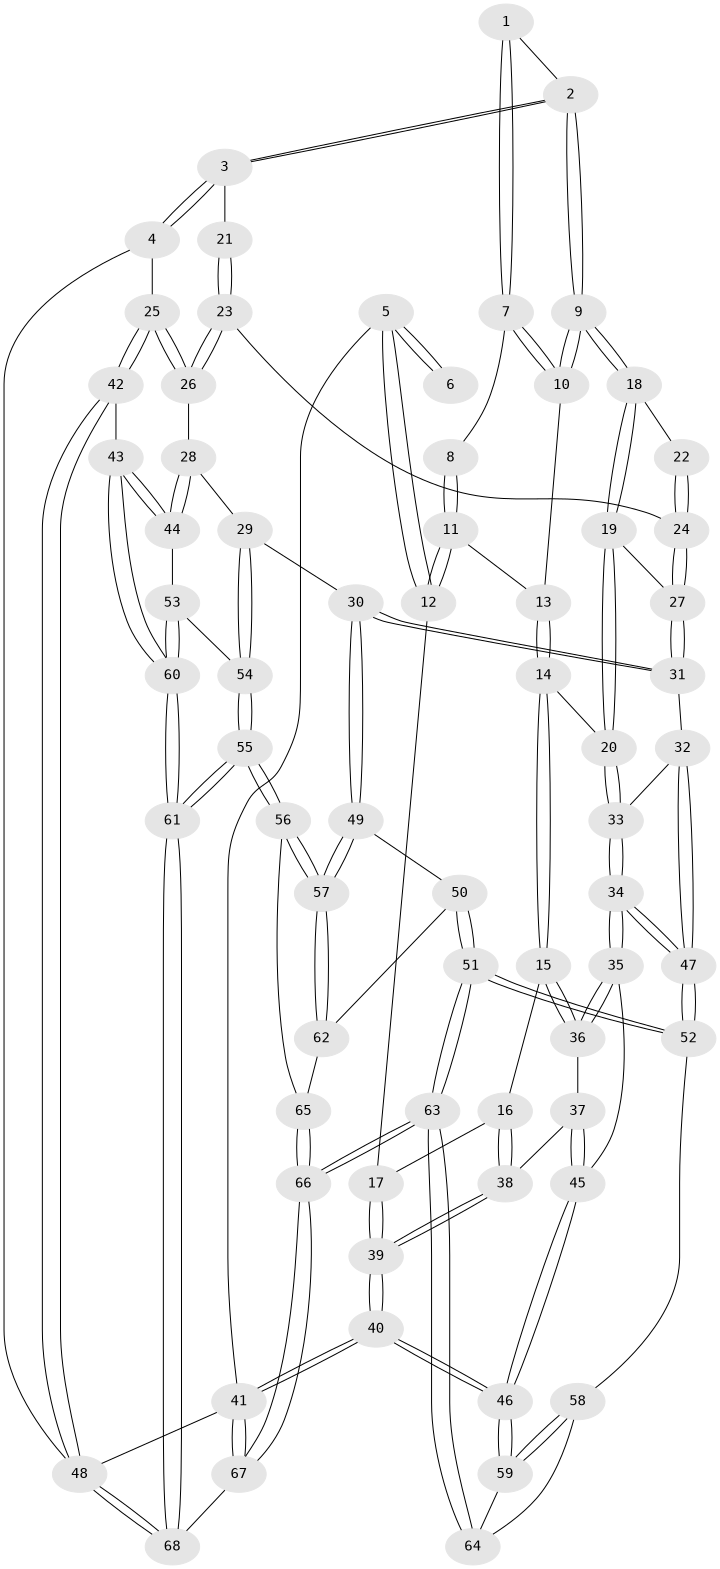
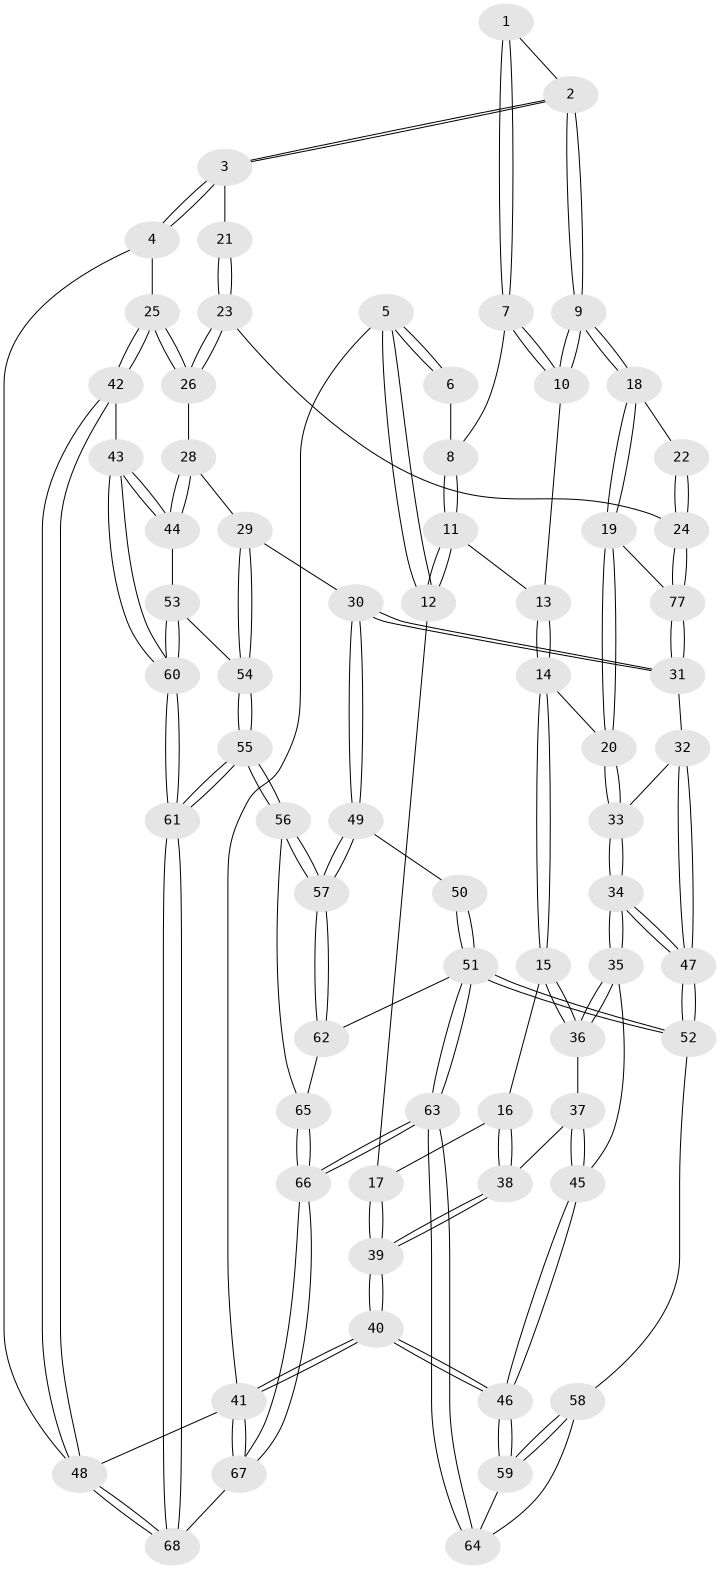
edge "6" -- "8": added
node "27": label "27" -> "77"
edge "50" -- "62": now "51" -- "62"
